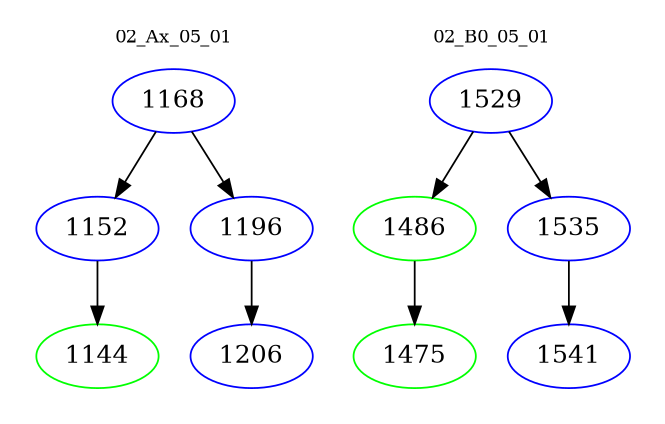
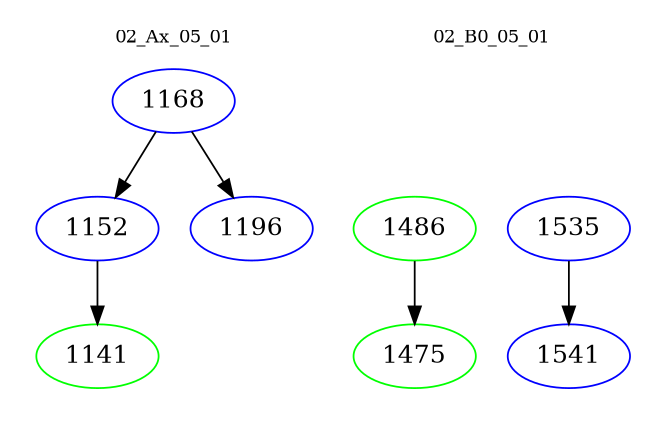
node "1529": removed
node "1144": label "1144" -> "1141"
node "1206": removed
